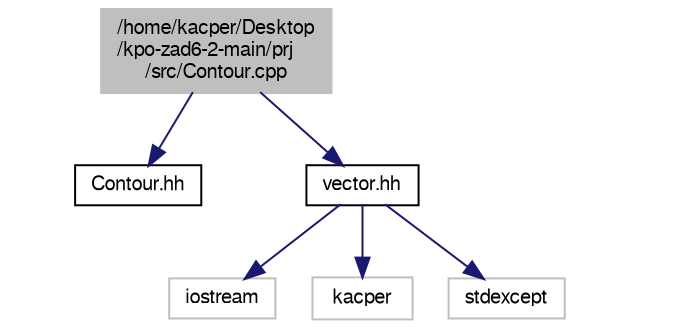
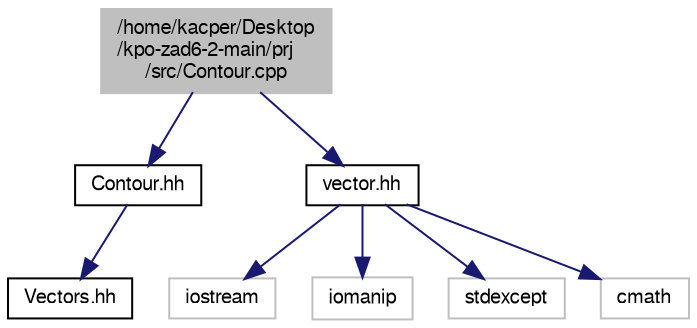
node "Vectors.hh": added
node "kacper": label "kacper" -> "iomanip"
node "cmath": added
